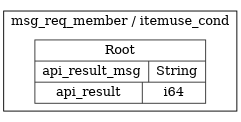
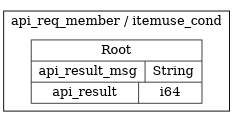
cluster "msg_req_member / itemuse_cond": label "msg_req_member / itemuse_cond" -> "api_req_member / itemuse_cond"
